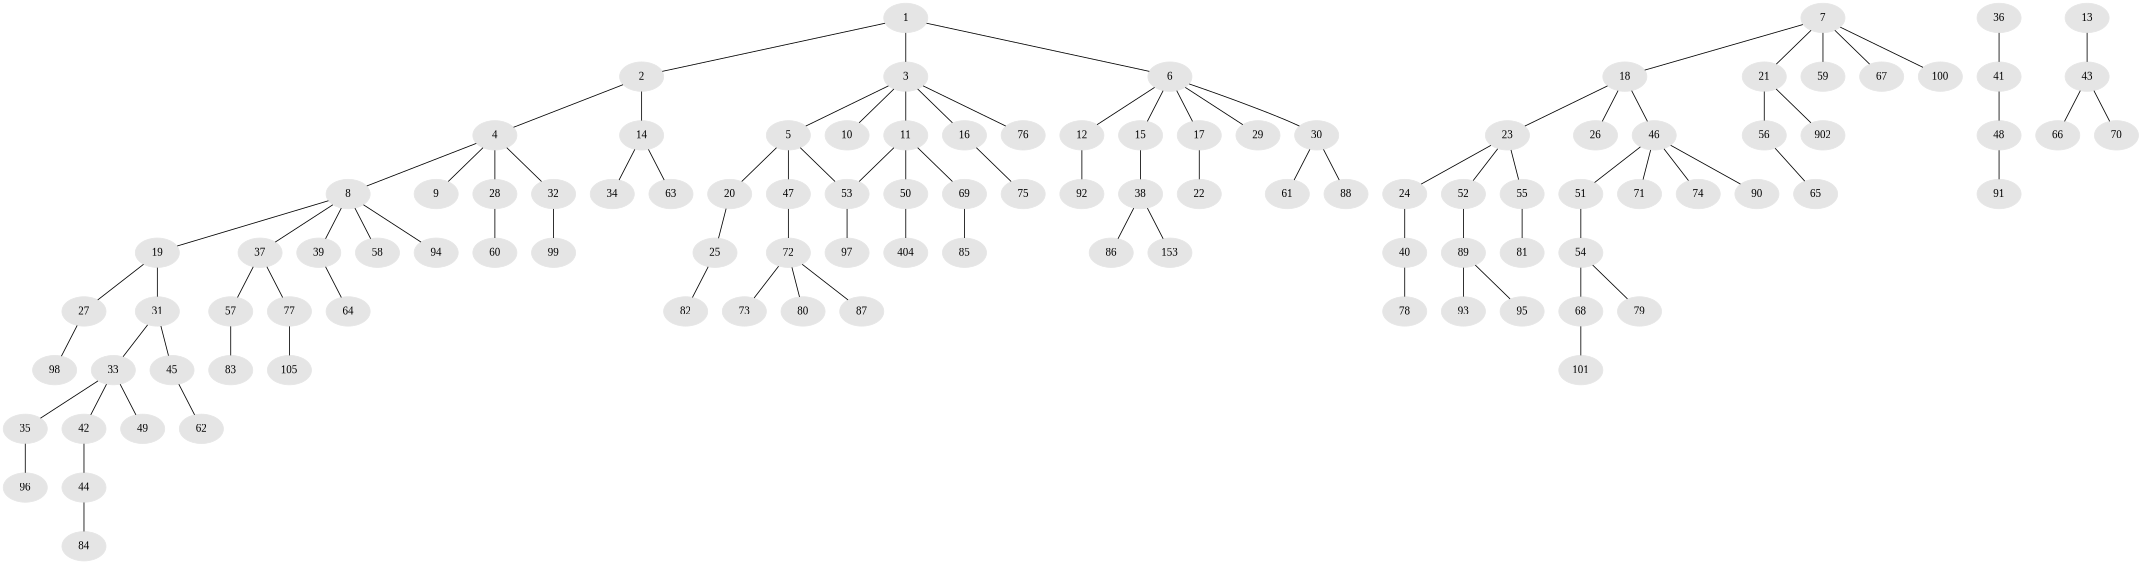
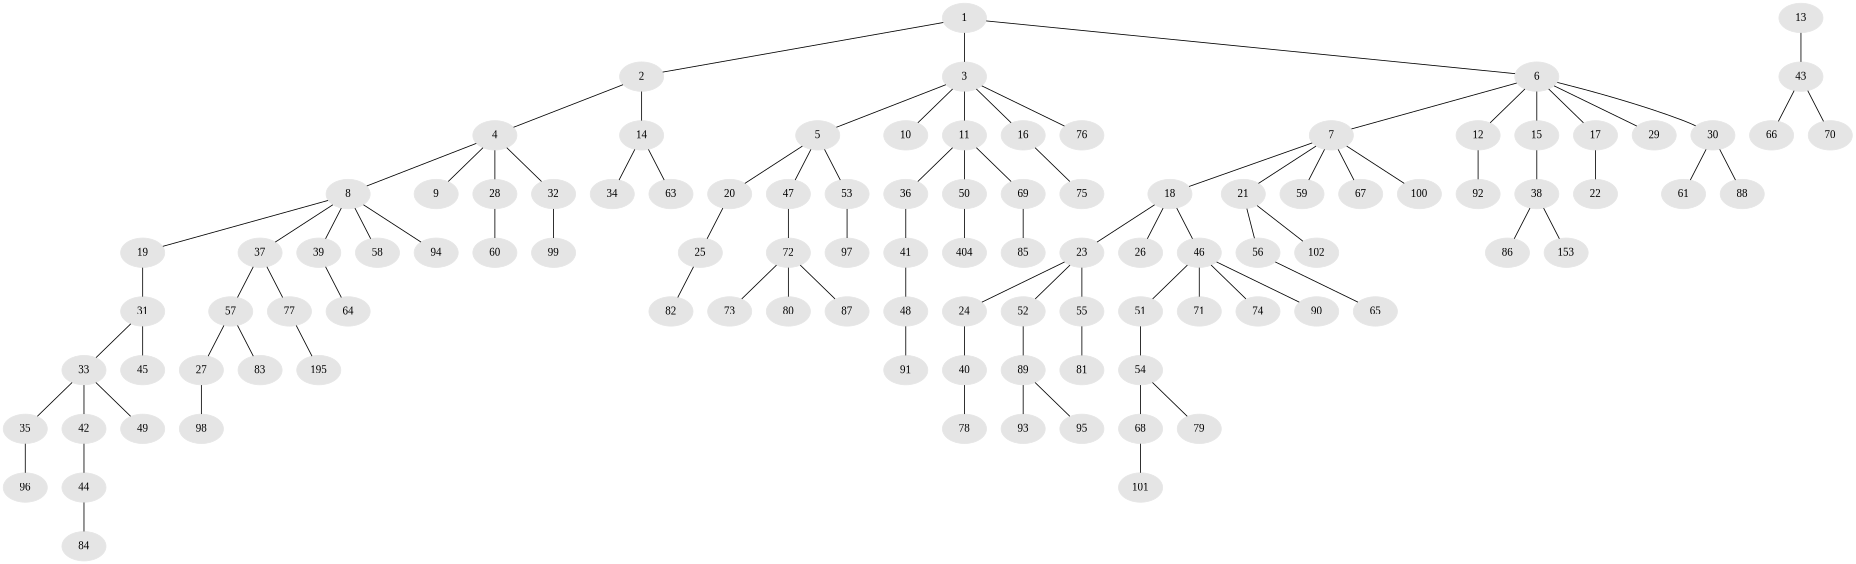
edge "6" -- "7": added
node "902": label "902" -> "102"
edge "11" -- "53": now "11" -- "36"
edge "19" -- "27": now "57" -- "27"
node "105": label "105" -> "195"
node "62": removed
